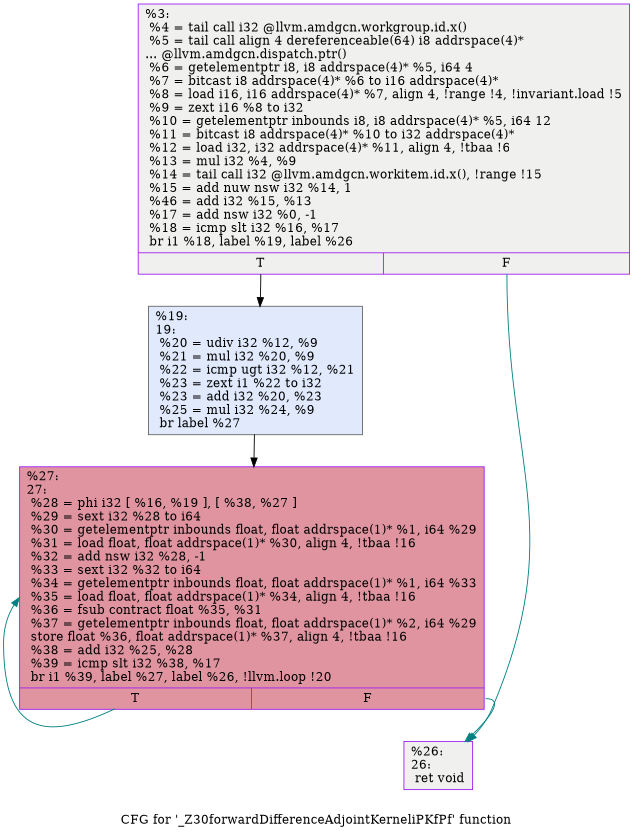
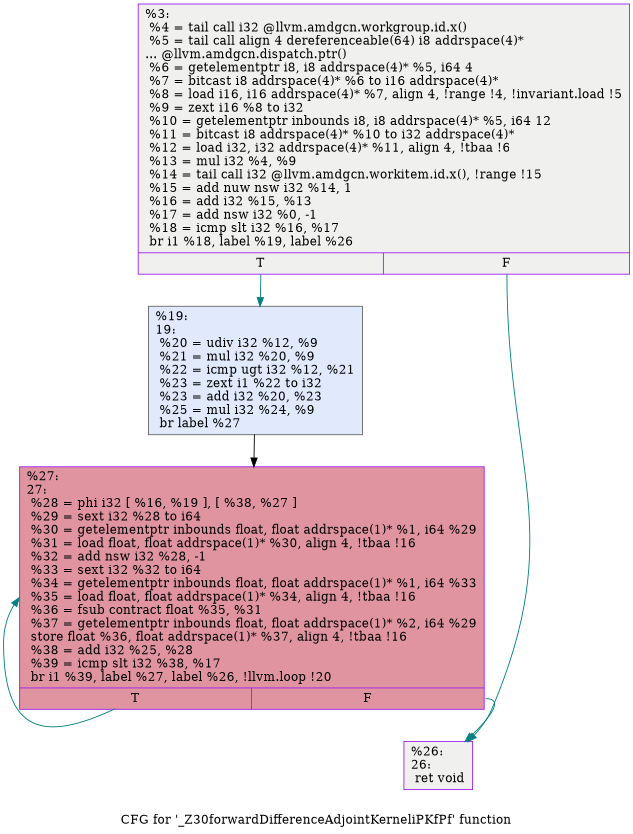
node "%3:": text "%46 = add i32 %15, %13" -> "%16 = add i32 %15, %13"
edge "%3:" -> "%19:": color black -> teal
